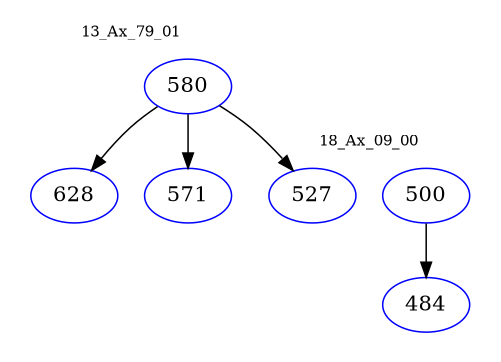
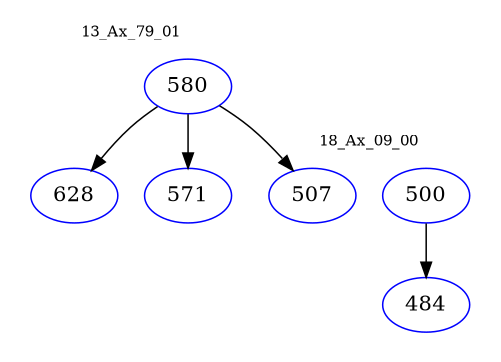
node "527": label "527" -> "507"
